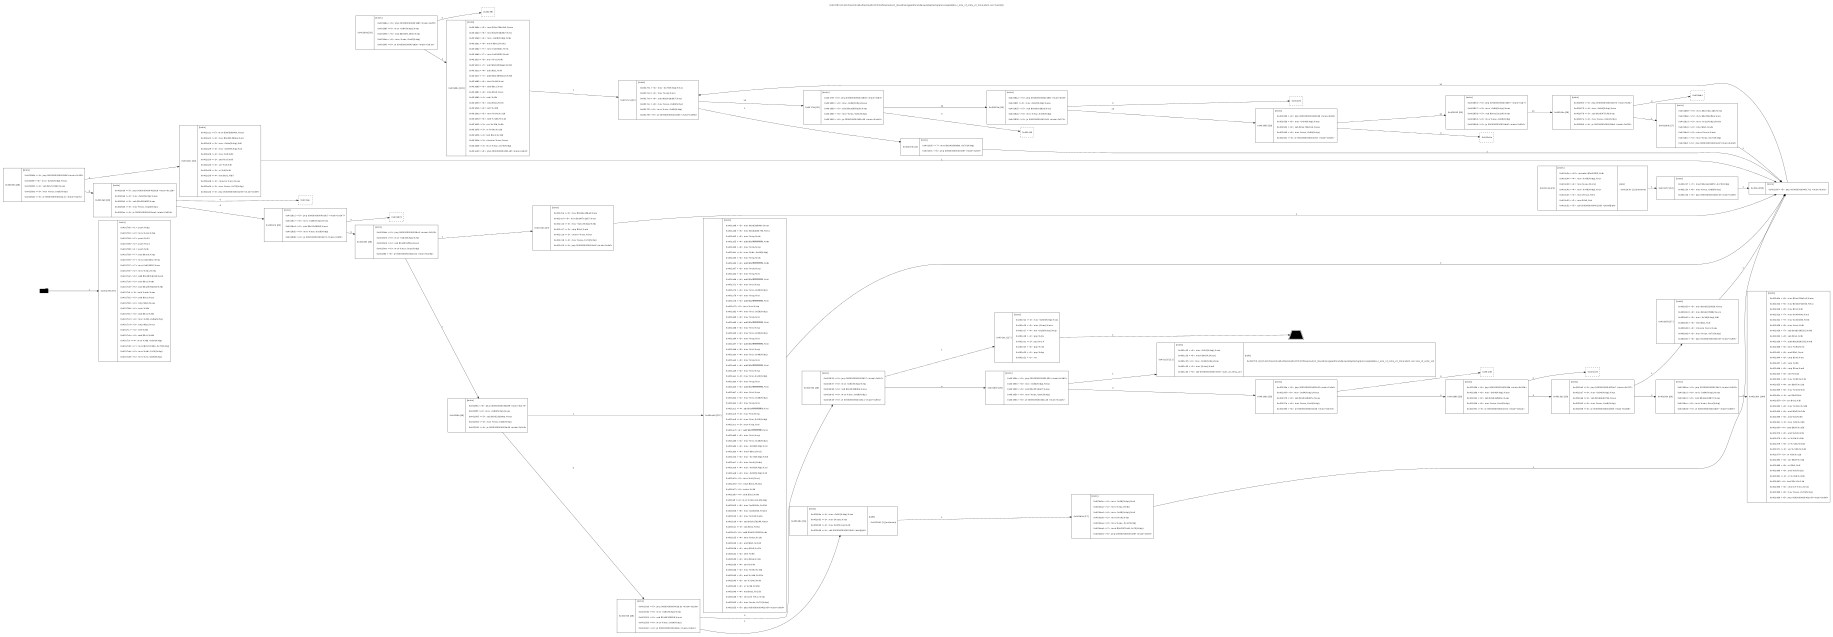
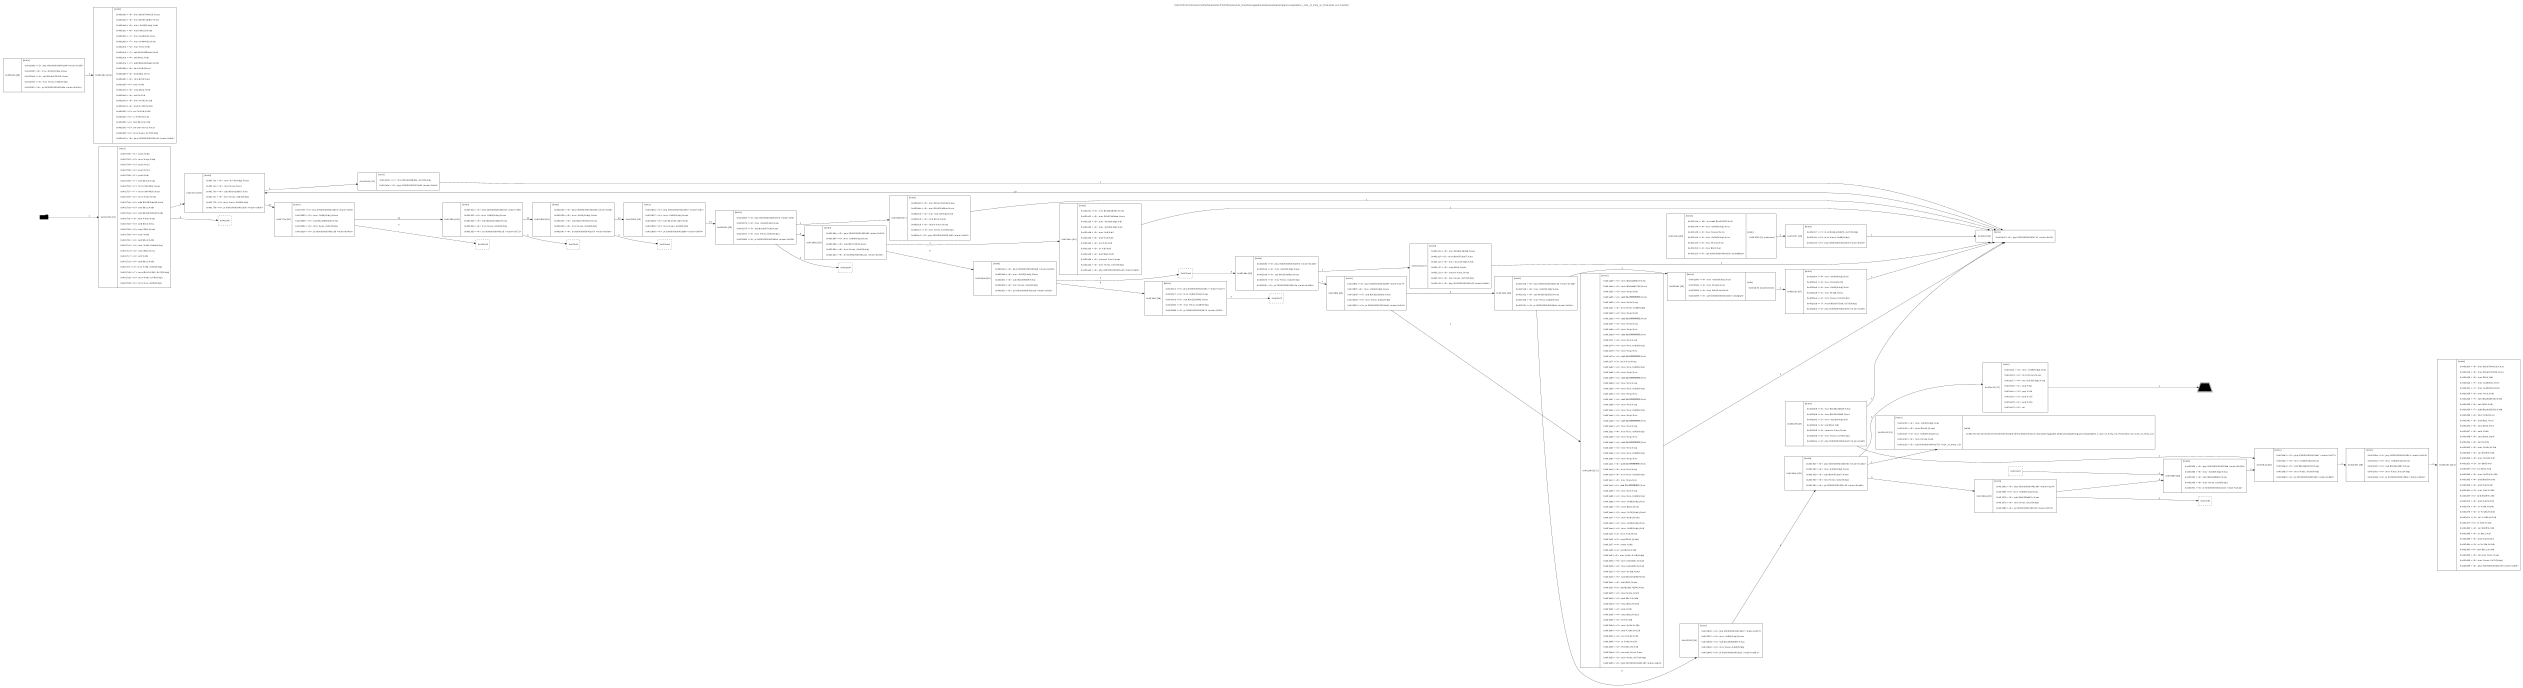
edge "0x4019da [28]" -> "0x4019f6": now "0x401780 [97]" -> "0x4019f6"
edge "0x401d9e [103]" -> "0x4017e1 [29]": now "0x401780 [97]" -> "0x4017e1 [29]"
edge "0x4018c2 [28]" -> "0x4018de [28]": now "0x401cad" -> "0x4018de [28]"
edge "0x40186e [28]" -> "0x40188a [28]": added, label "9"
edge "0x401932 [28]" -> "0x401e11 [17]": now "0x40194e [28]" -> "0x401e11 [17]"
edge "0x4019a2 [28]" -> "0x401b58 [27]": reversed
edge "0x401986 [28]" -> "0x401e22": reversed
